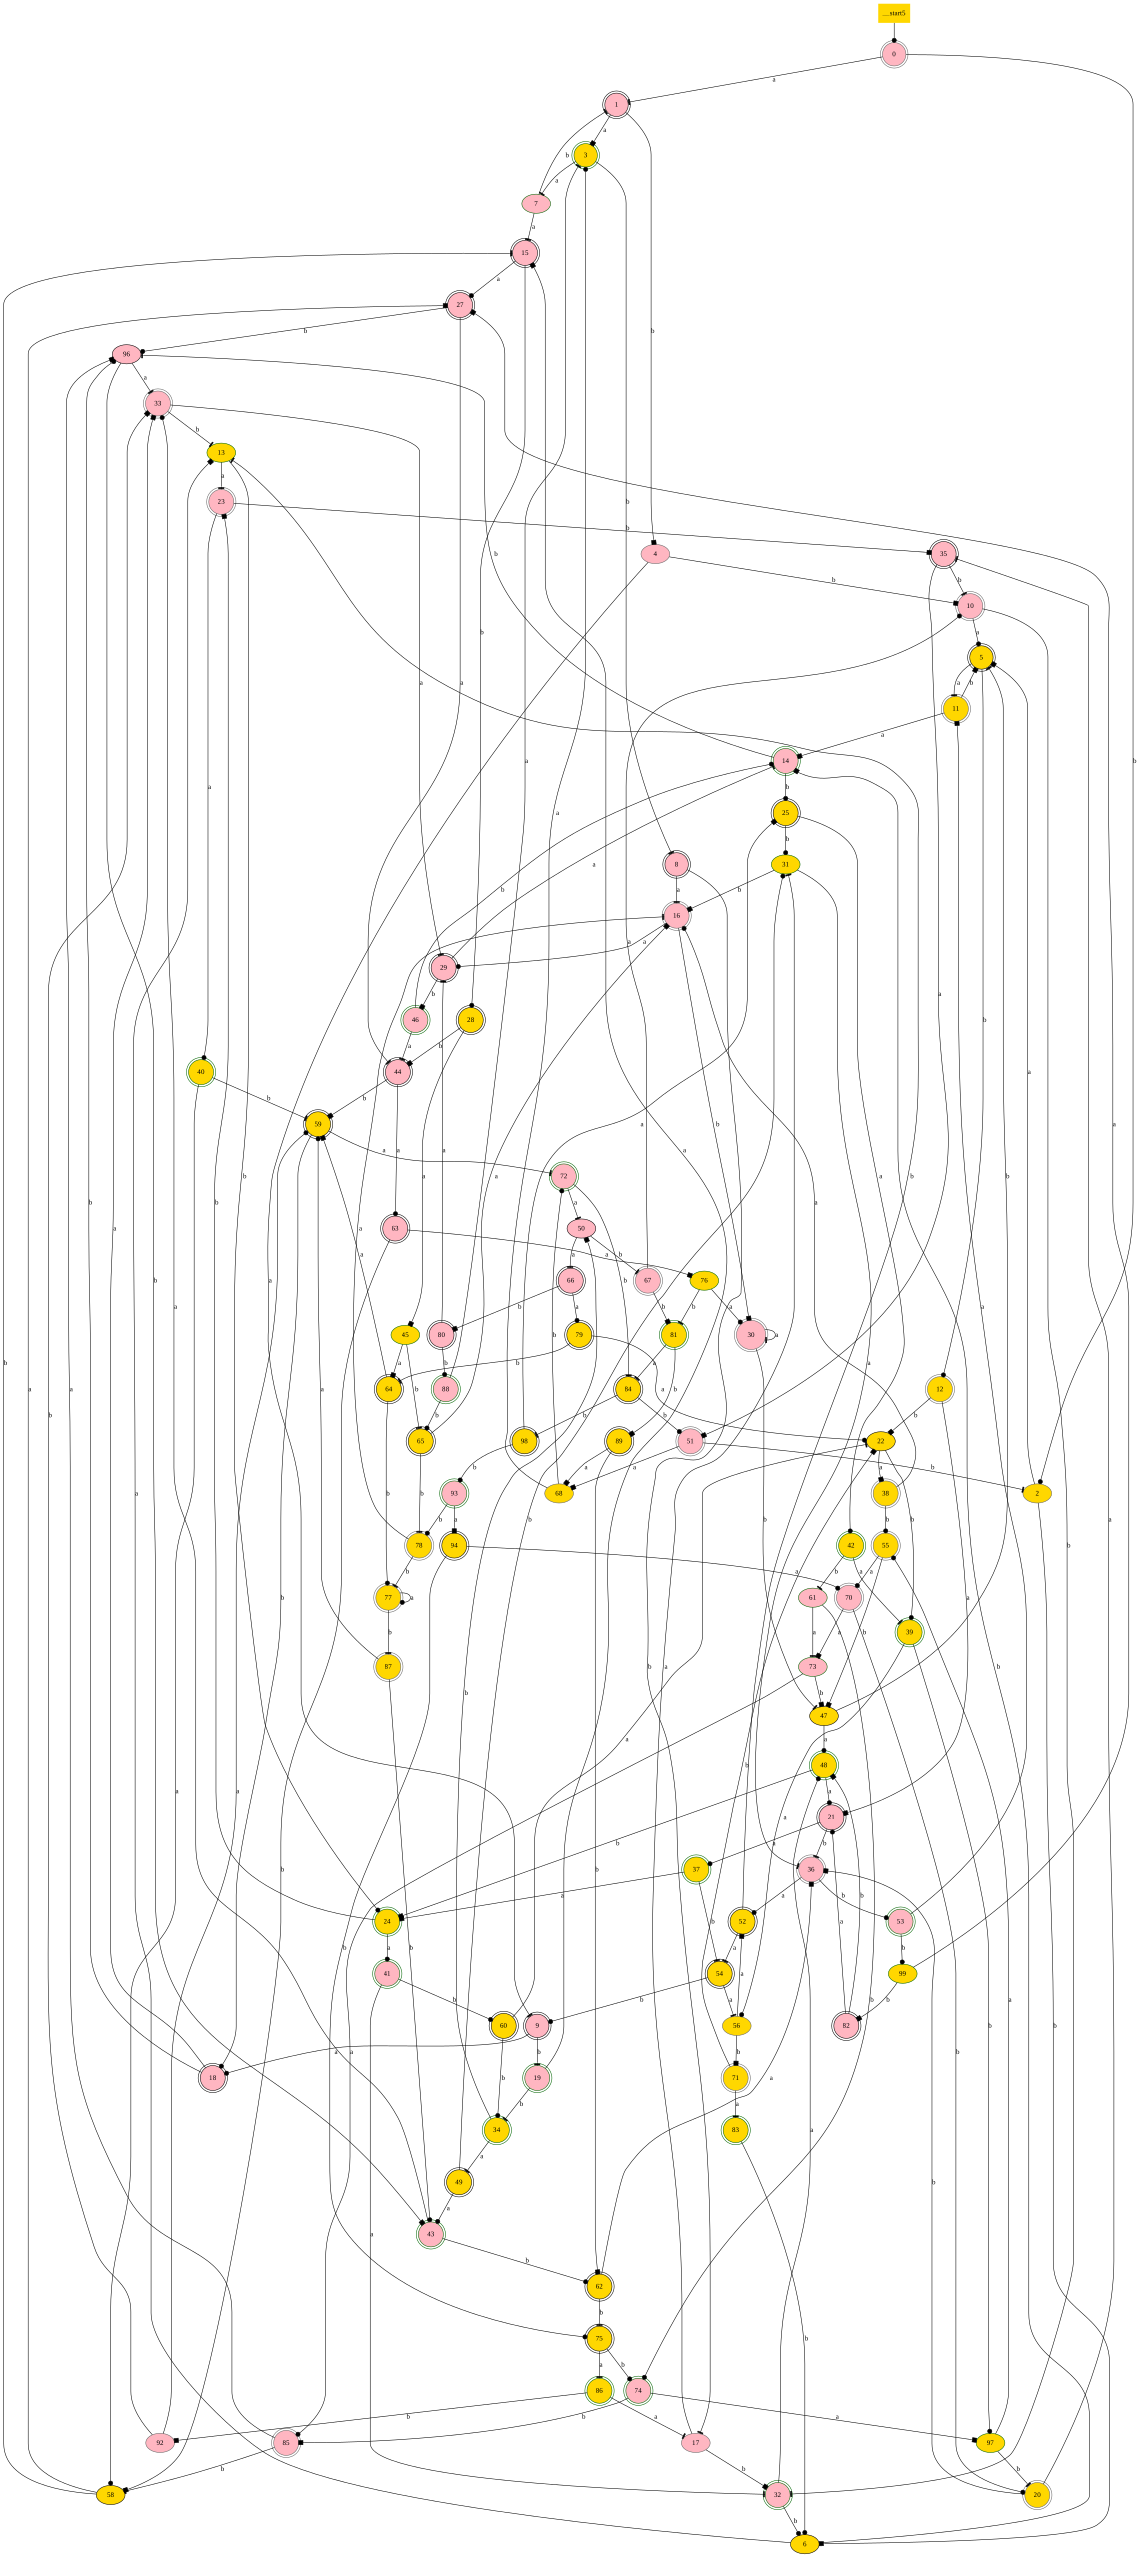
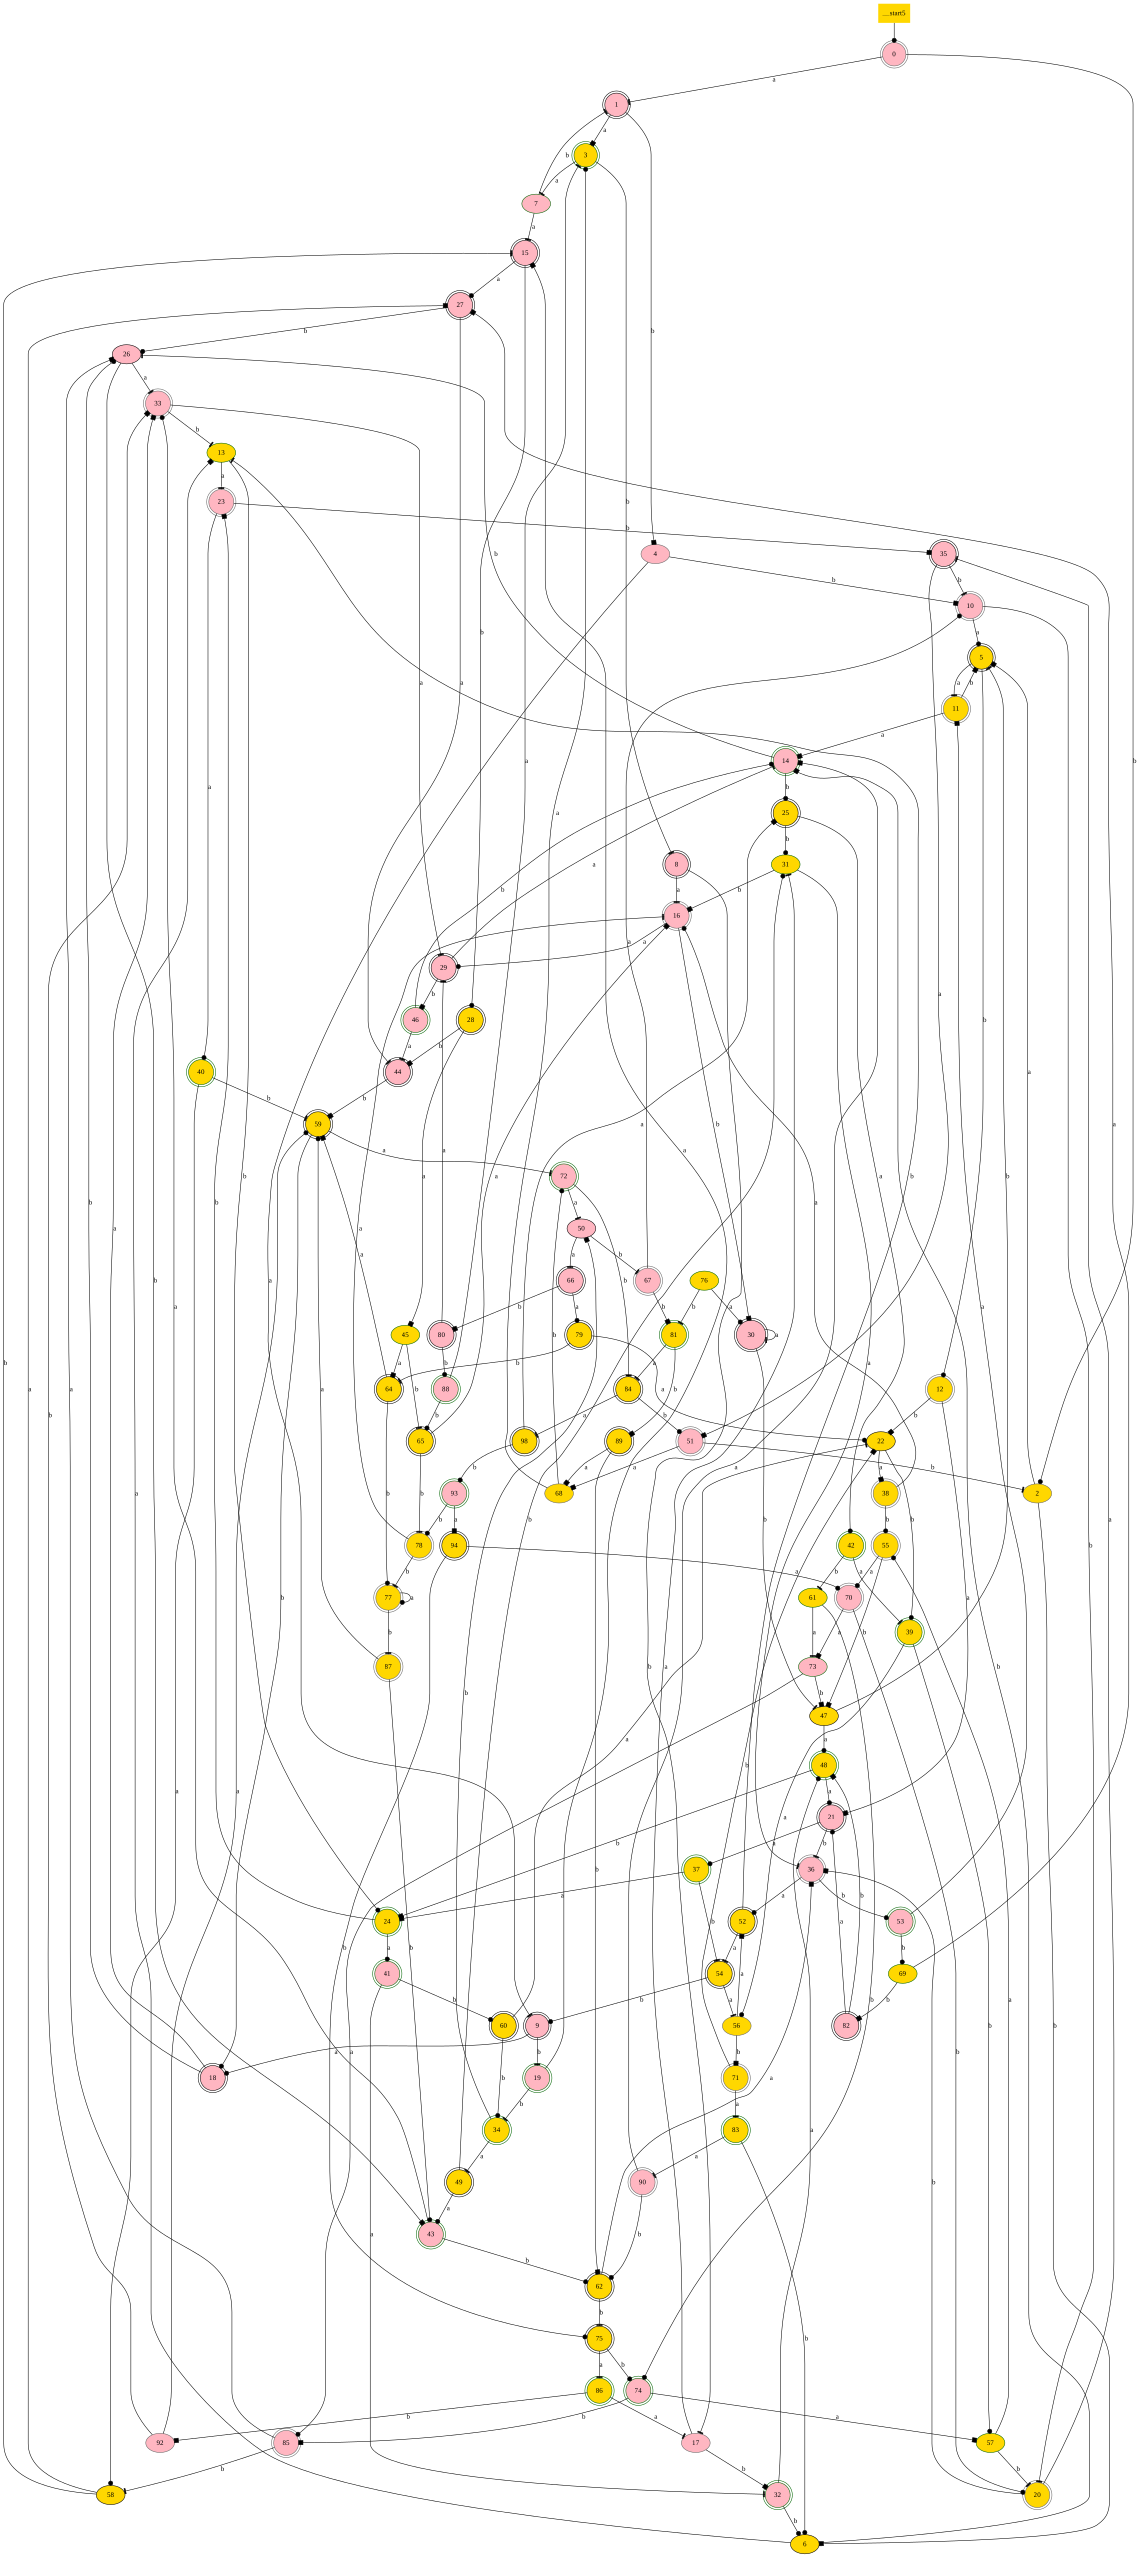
node "96": label "96" -> "26"
node "63": removed
node "30": color gray40 -> black
edge "84" -> "98": label "b" -> "a"
node "61": fillcolor lightpink -> gold
edge "10" -> "32": now "10" -> "20"
node "99": label "99" -> "69"
node "90": added
node "97": label "97" -> "57"
